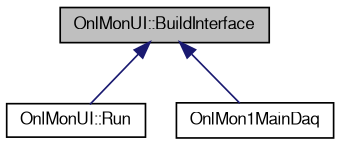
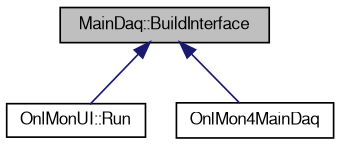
node "OnlMonUI::BuildInterface": label "OnlMonUI::BuildInterface" -> "MainDaq::BuildInterface"
node "OnlMon1MainDaq": label "OnlMon1MainDaq" -> "OnlMon4MainDaq"
